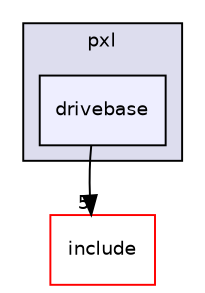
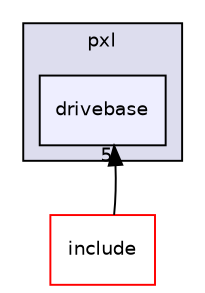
edge "drivebase" -> "include": reversed
